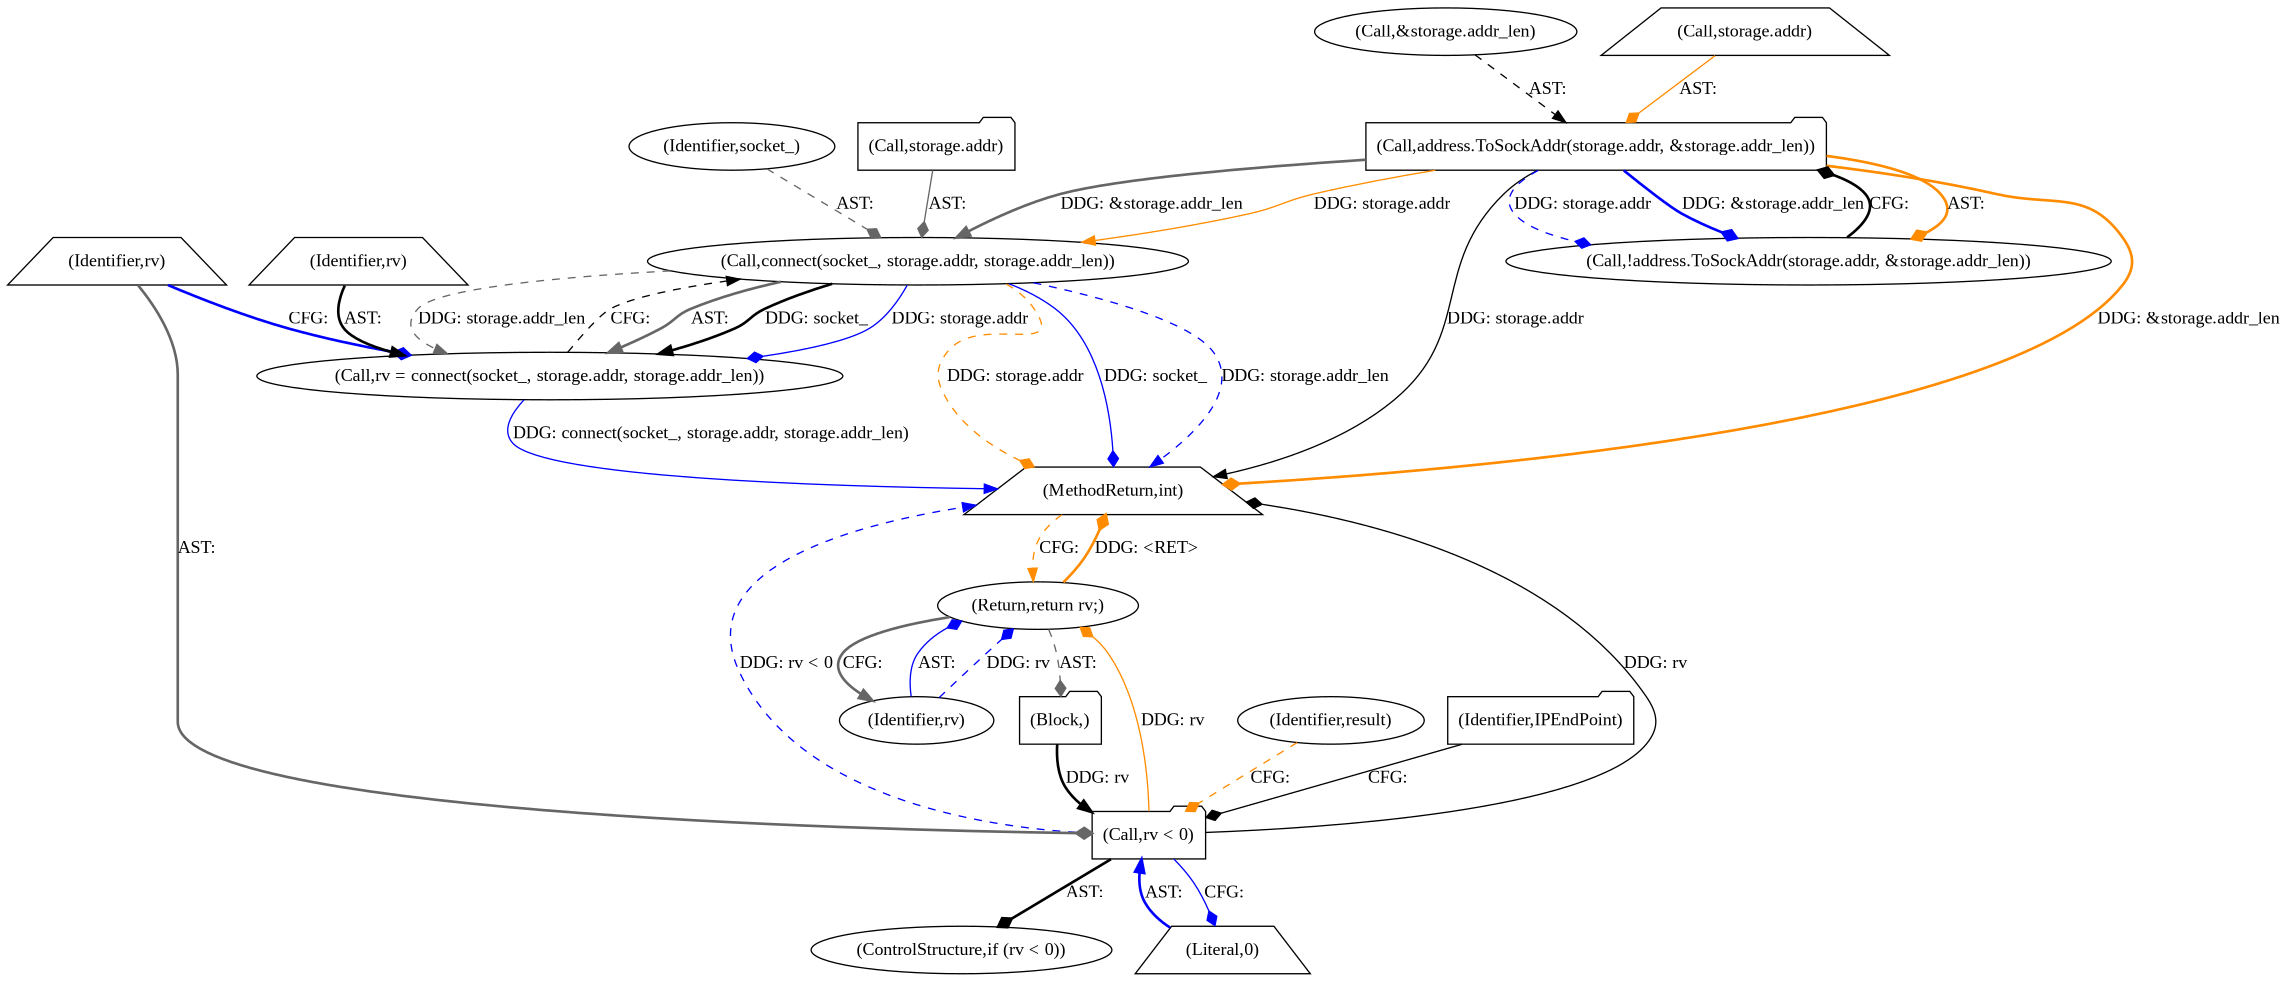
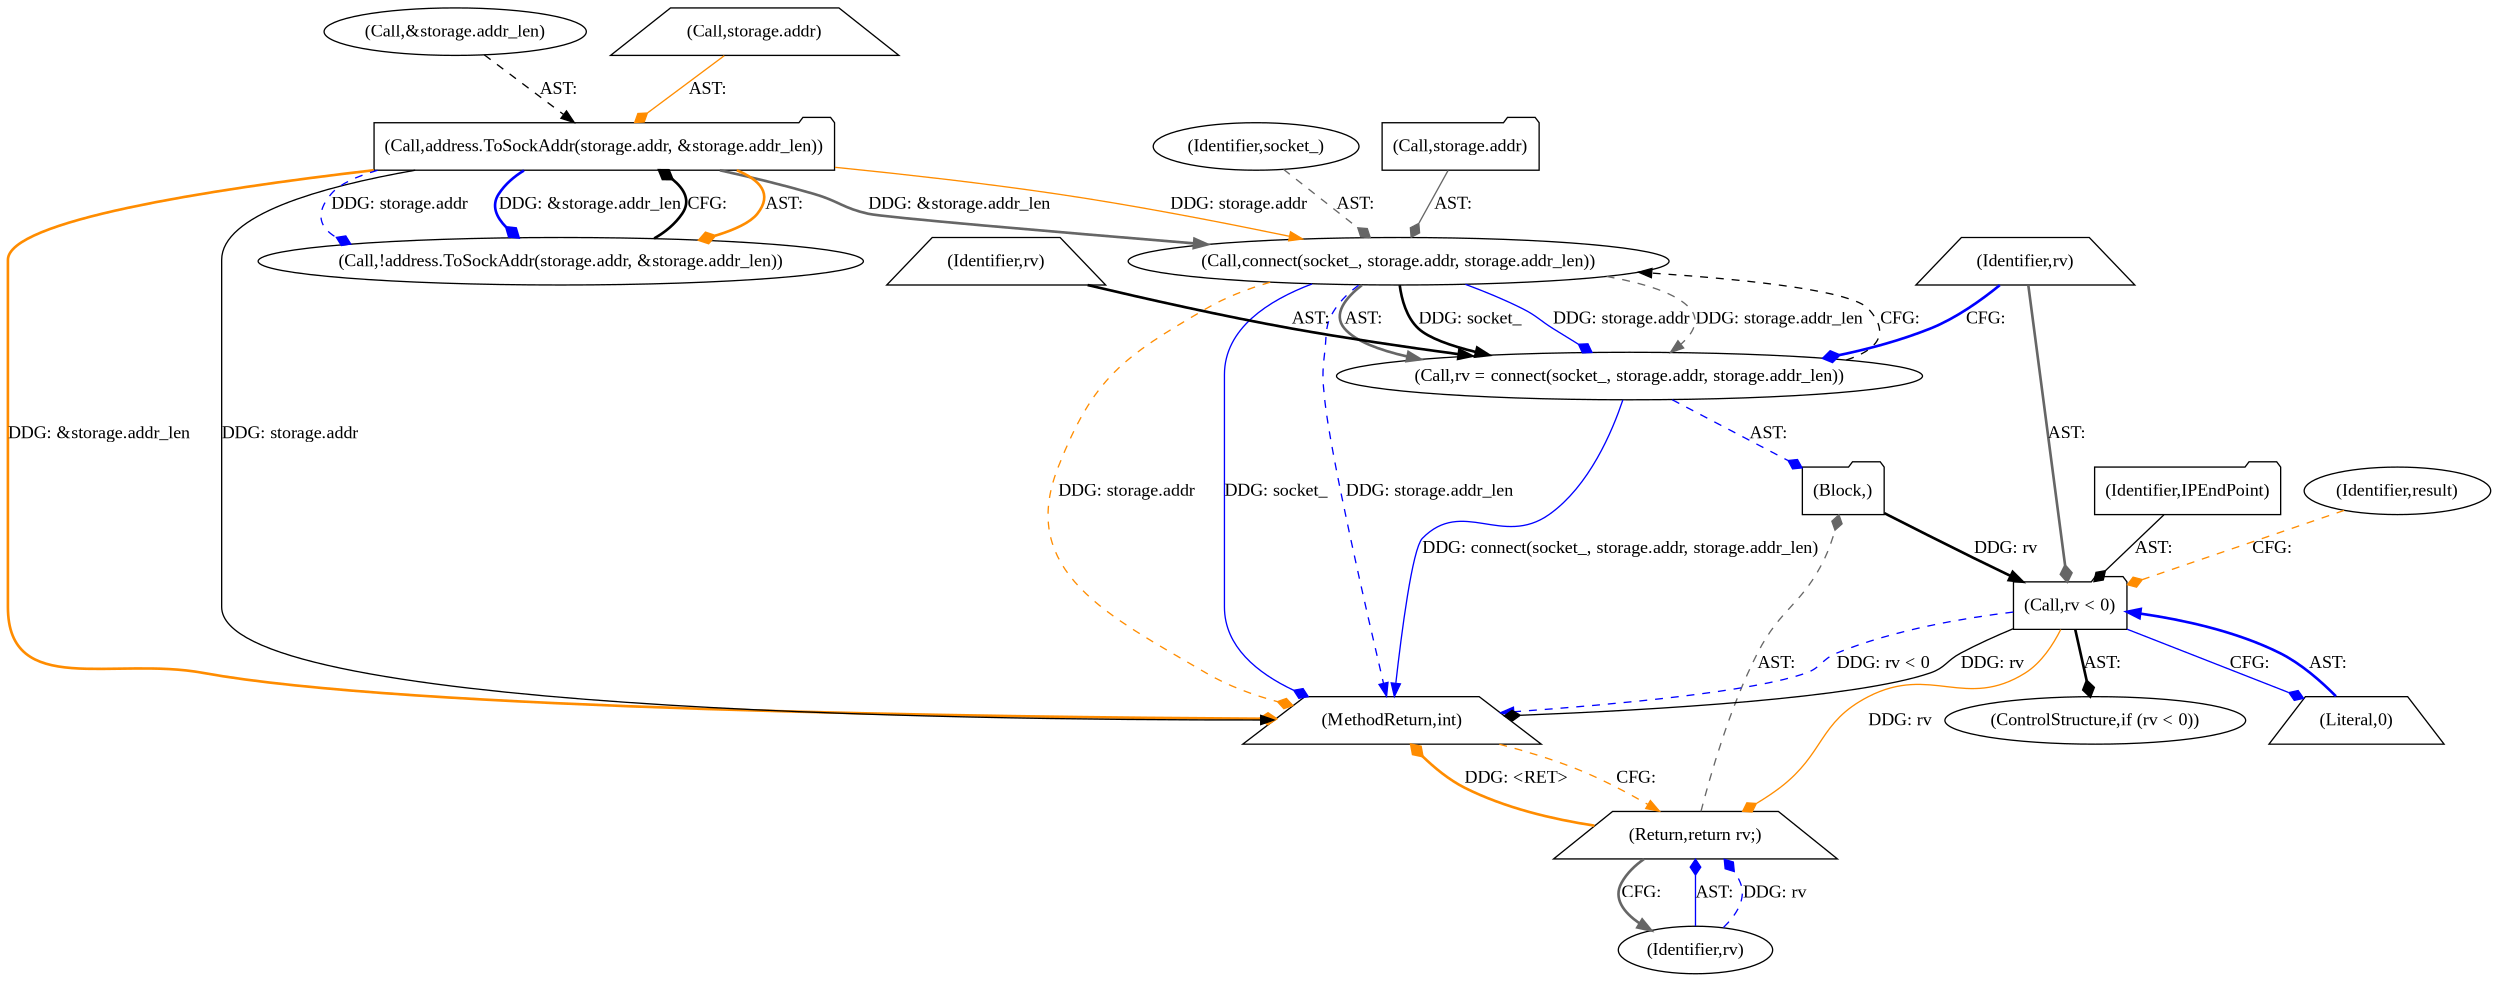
edge "(Call,rv = connect(socket_, storage.addr, storage.addr_len))" -> "(Block,)": added, label "AST:"
node "(Return,return rv;)": shape ellipse -> trapezium
edge "(Identifier,IPEndPoint)" -> "(Call,rv < 0)": label "CFG: " -> "AST: "
